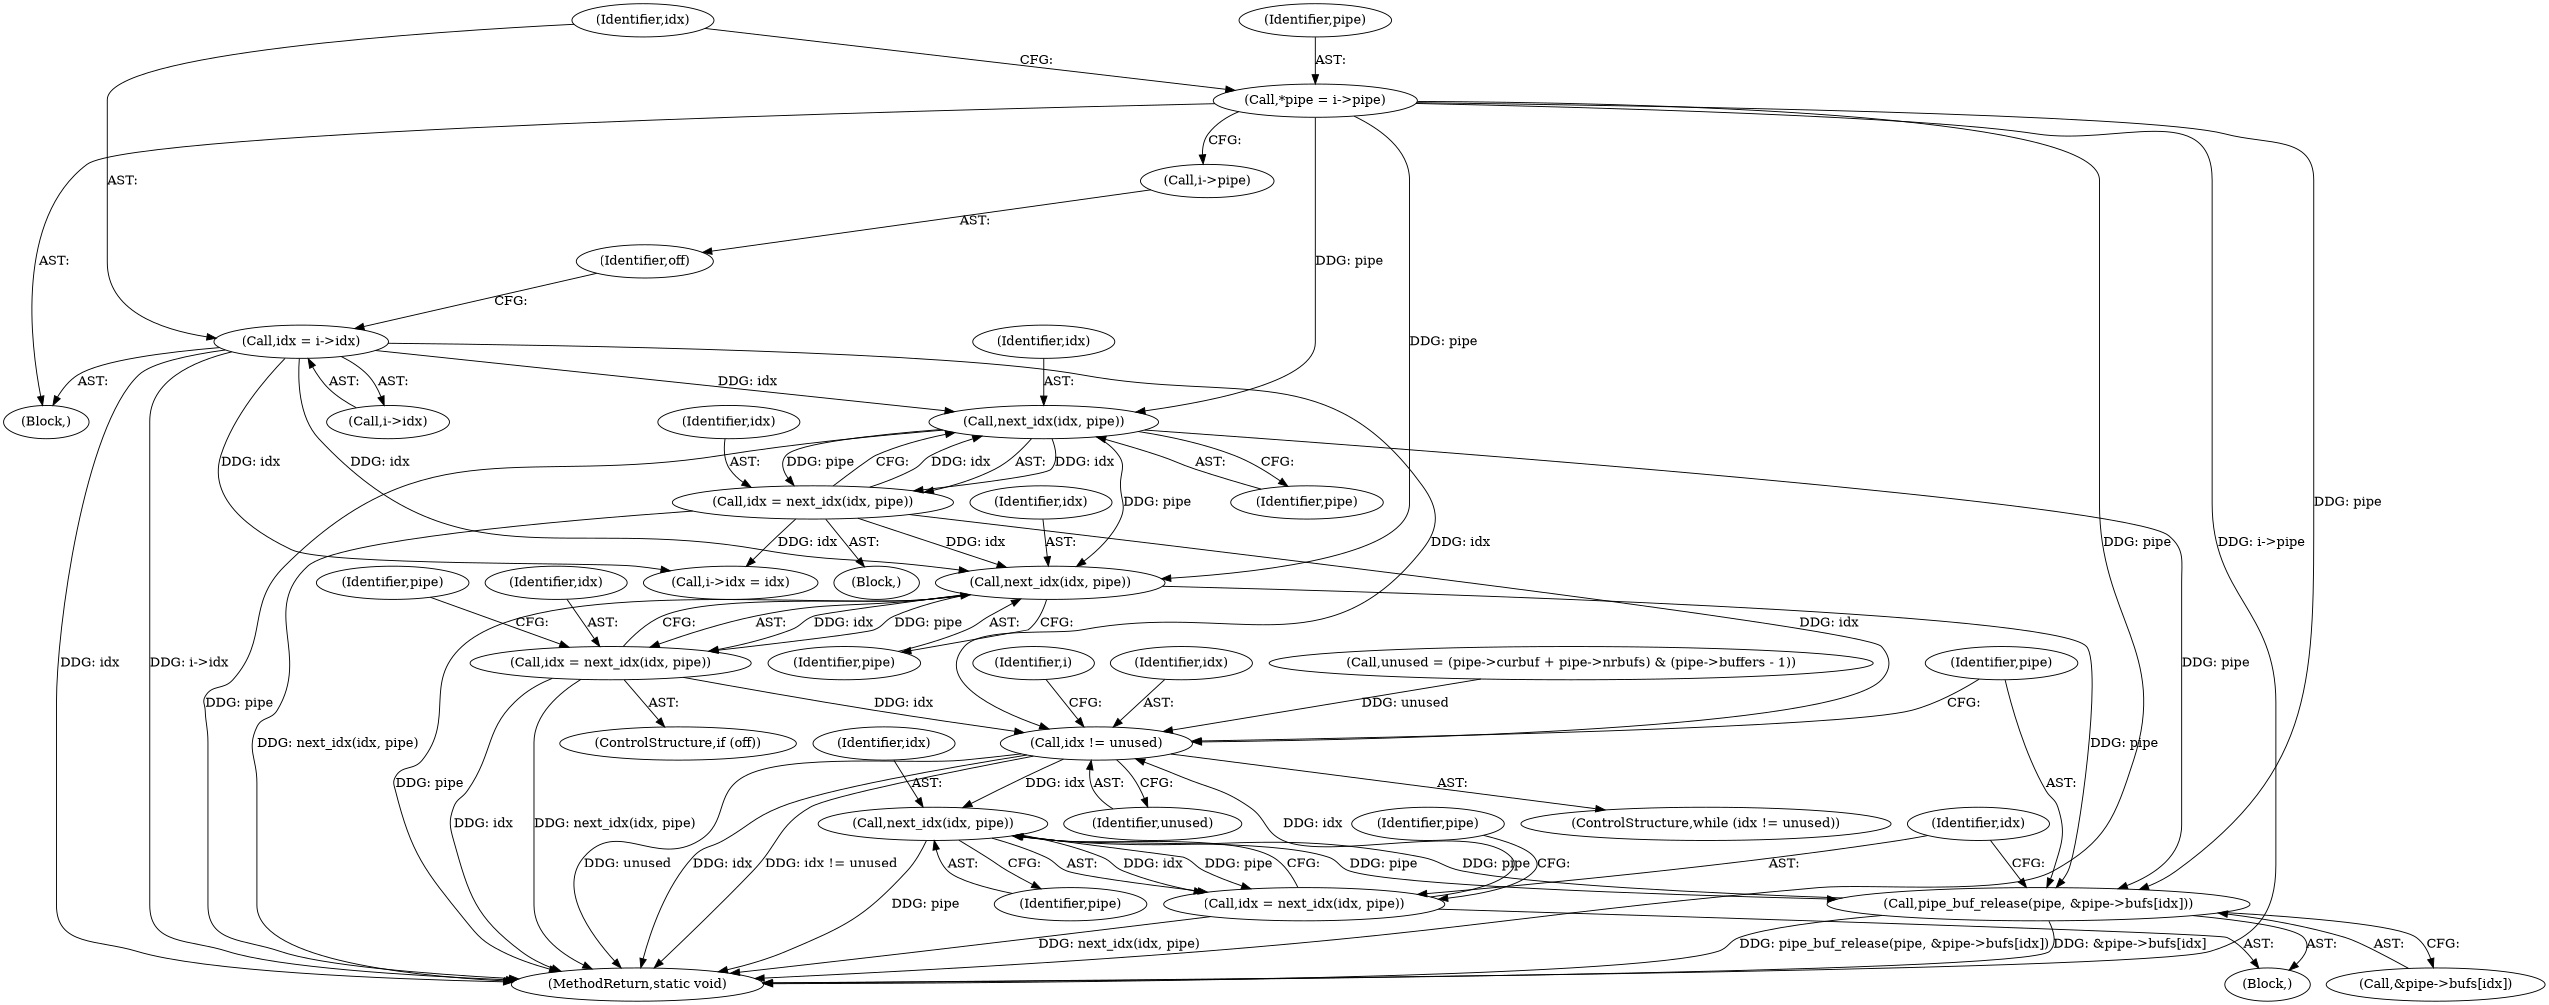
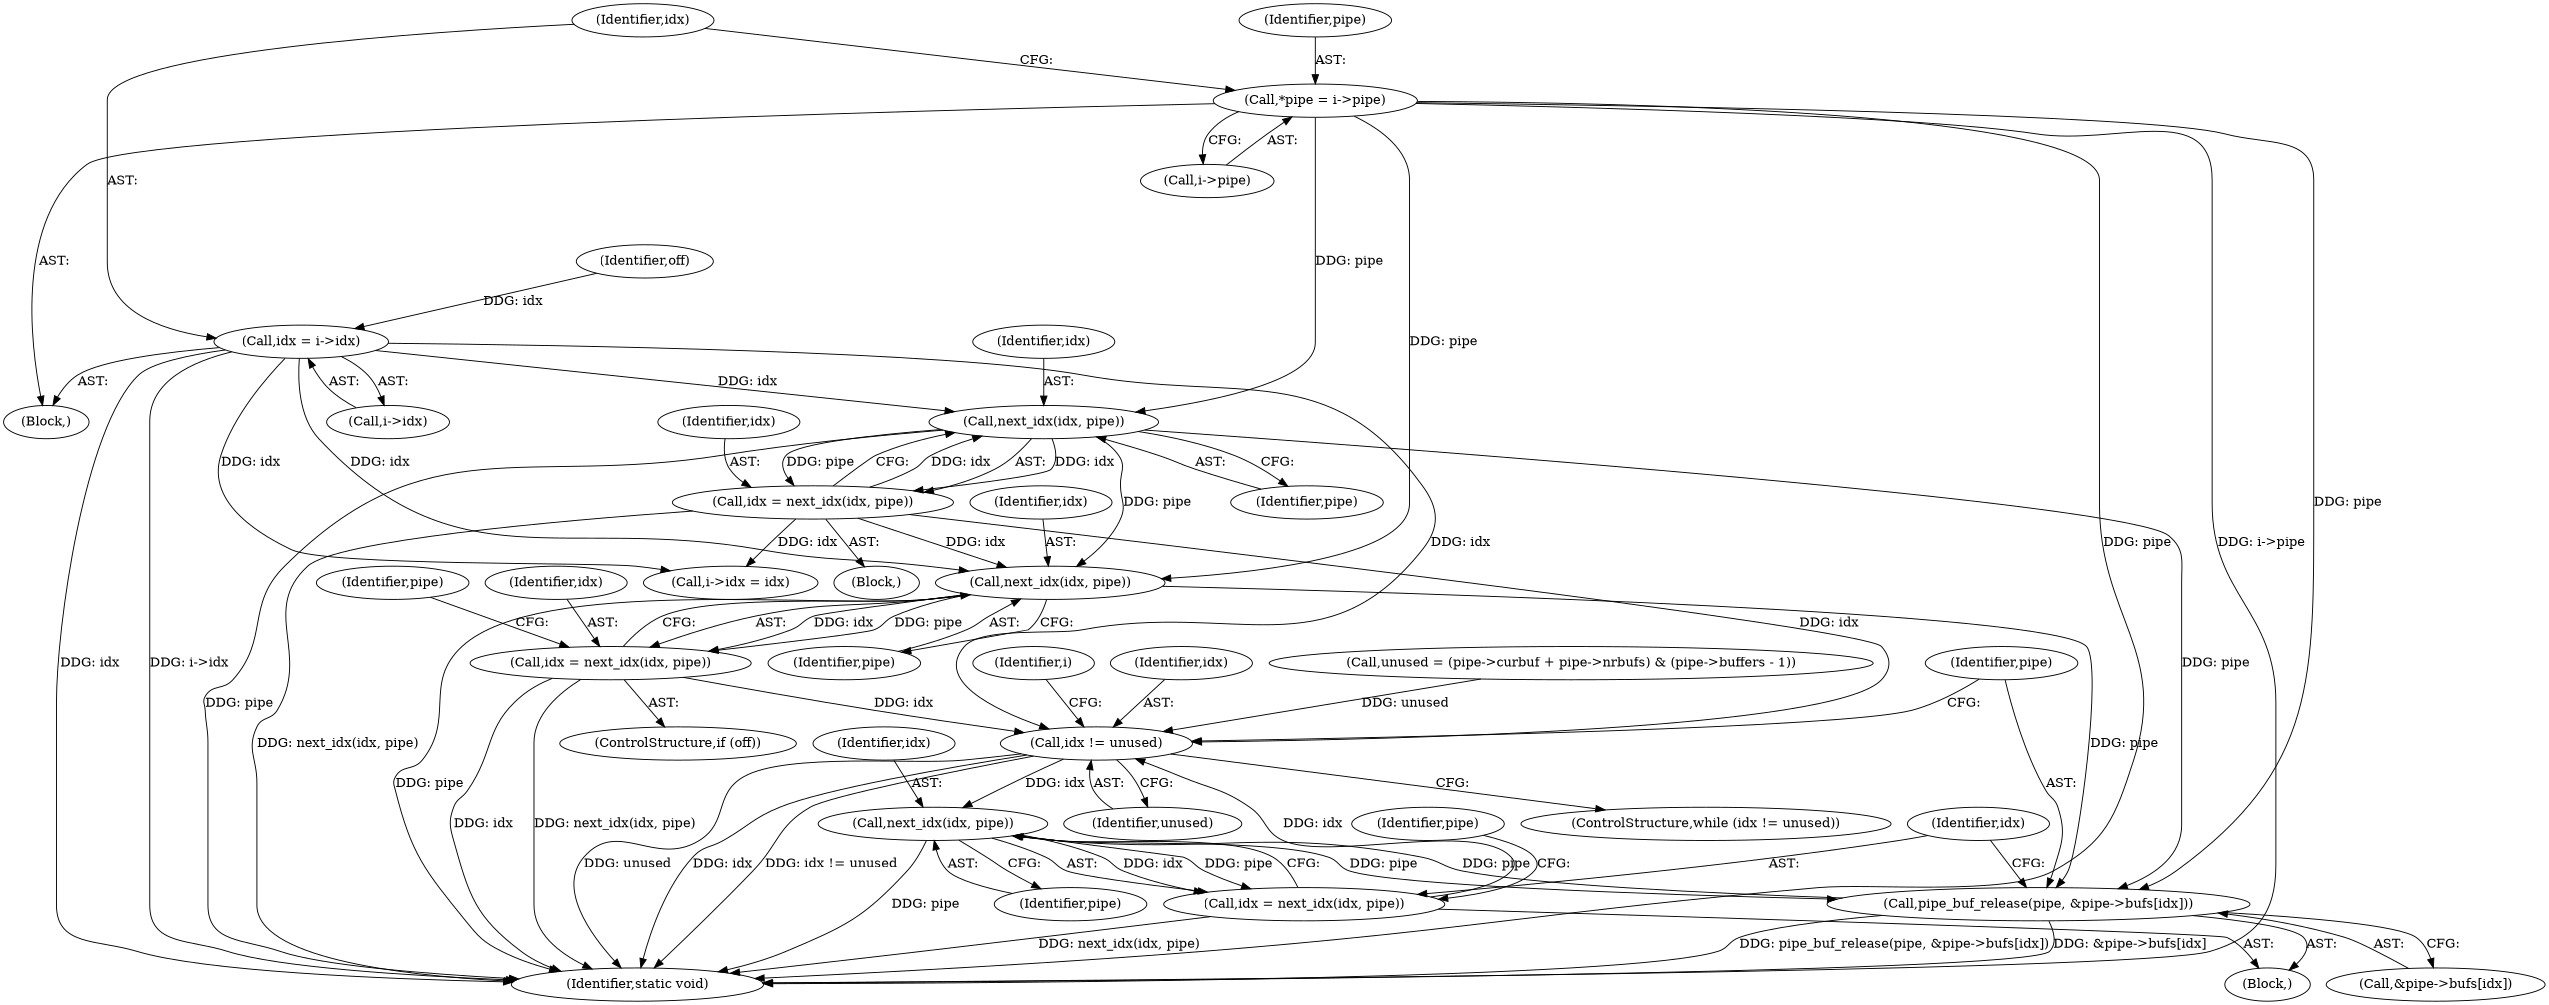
edge "(Call,i->pipe)" -> "(Identifier,off)": now "(Call,i->pipe)" -> "(Call,*pipe = i->pipe)"
edge "(Identifier,off)" -> "(Call,idx = i->idx)": label "CFG: " -> "DDG: idx"
edge "(Call,idx != unused)" -> "(ControlStructure,while (idx != unused))": label "AST: " -> "CFG: "
node "(MethodReturn,static void)": label "(MethodReturn,static void)" -> "(Identifier,static void)"
